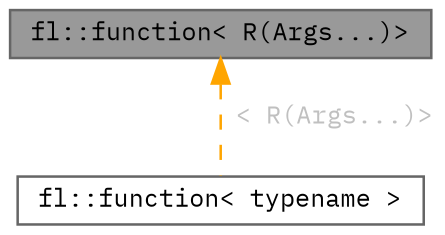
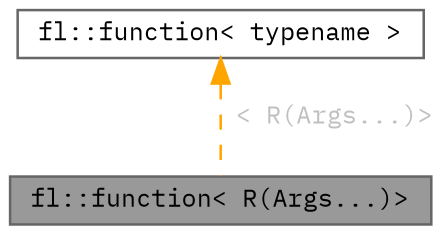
edge "fl::function< typename >" -> "fl::function< R(Args...)>": reversed
